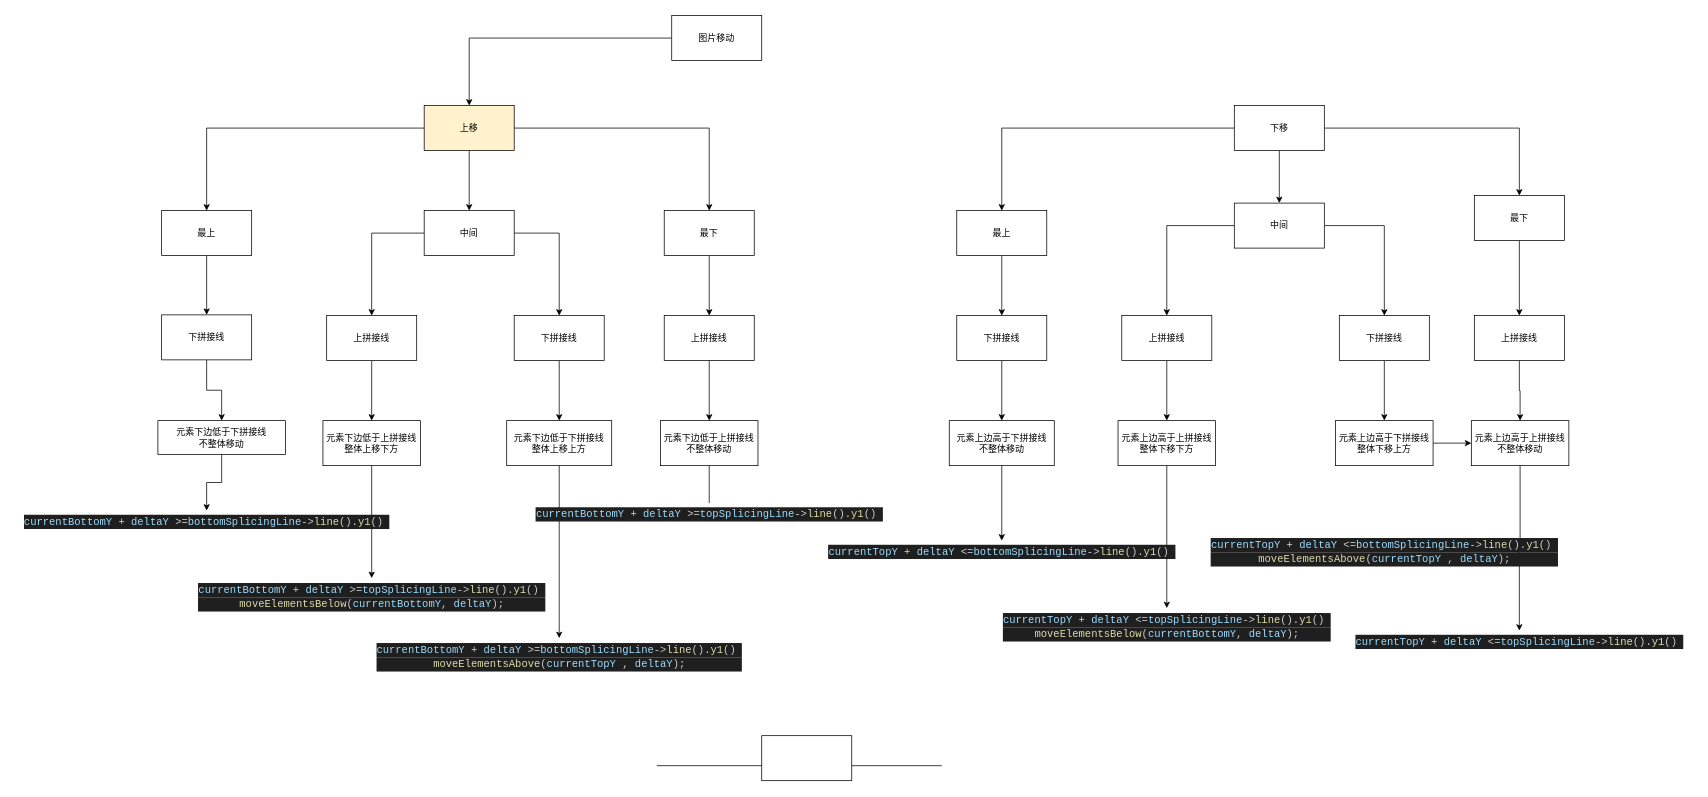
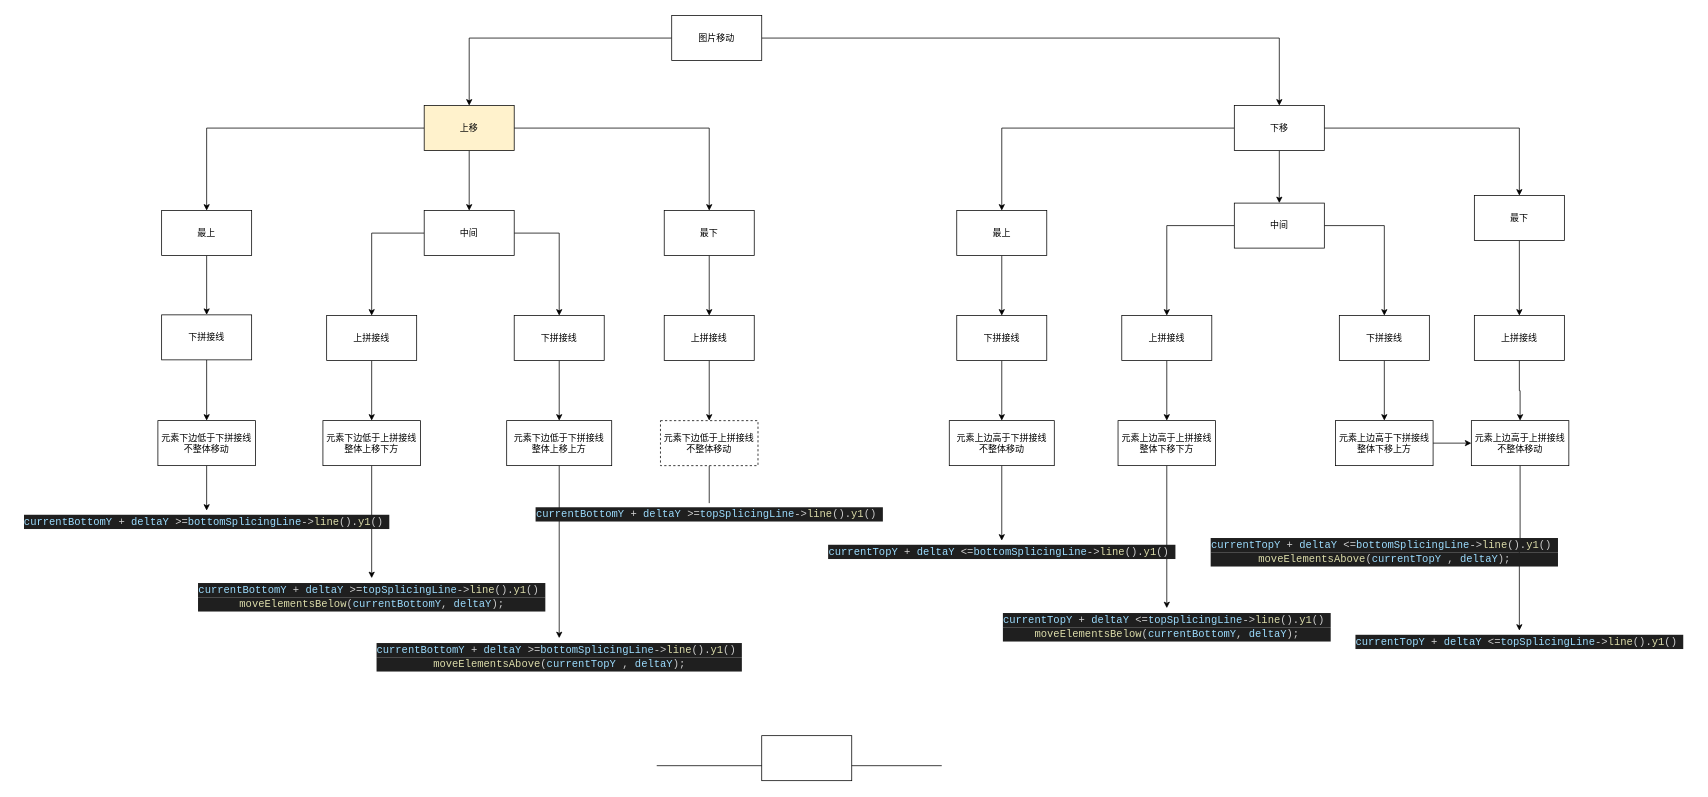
edge "图片移动" -> "下移": added
node "元素下边低于下拼接线 不整体移动": size 128x34 -> 98x45
node "元素下边低于上拼接线 不整体移动": style solid -> dashed
